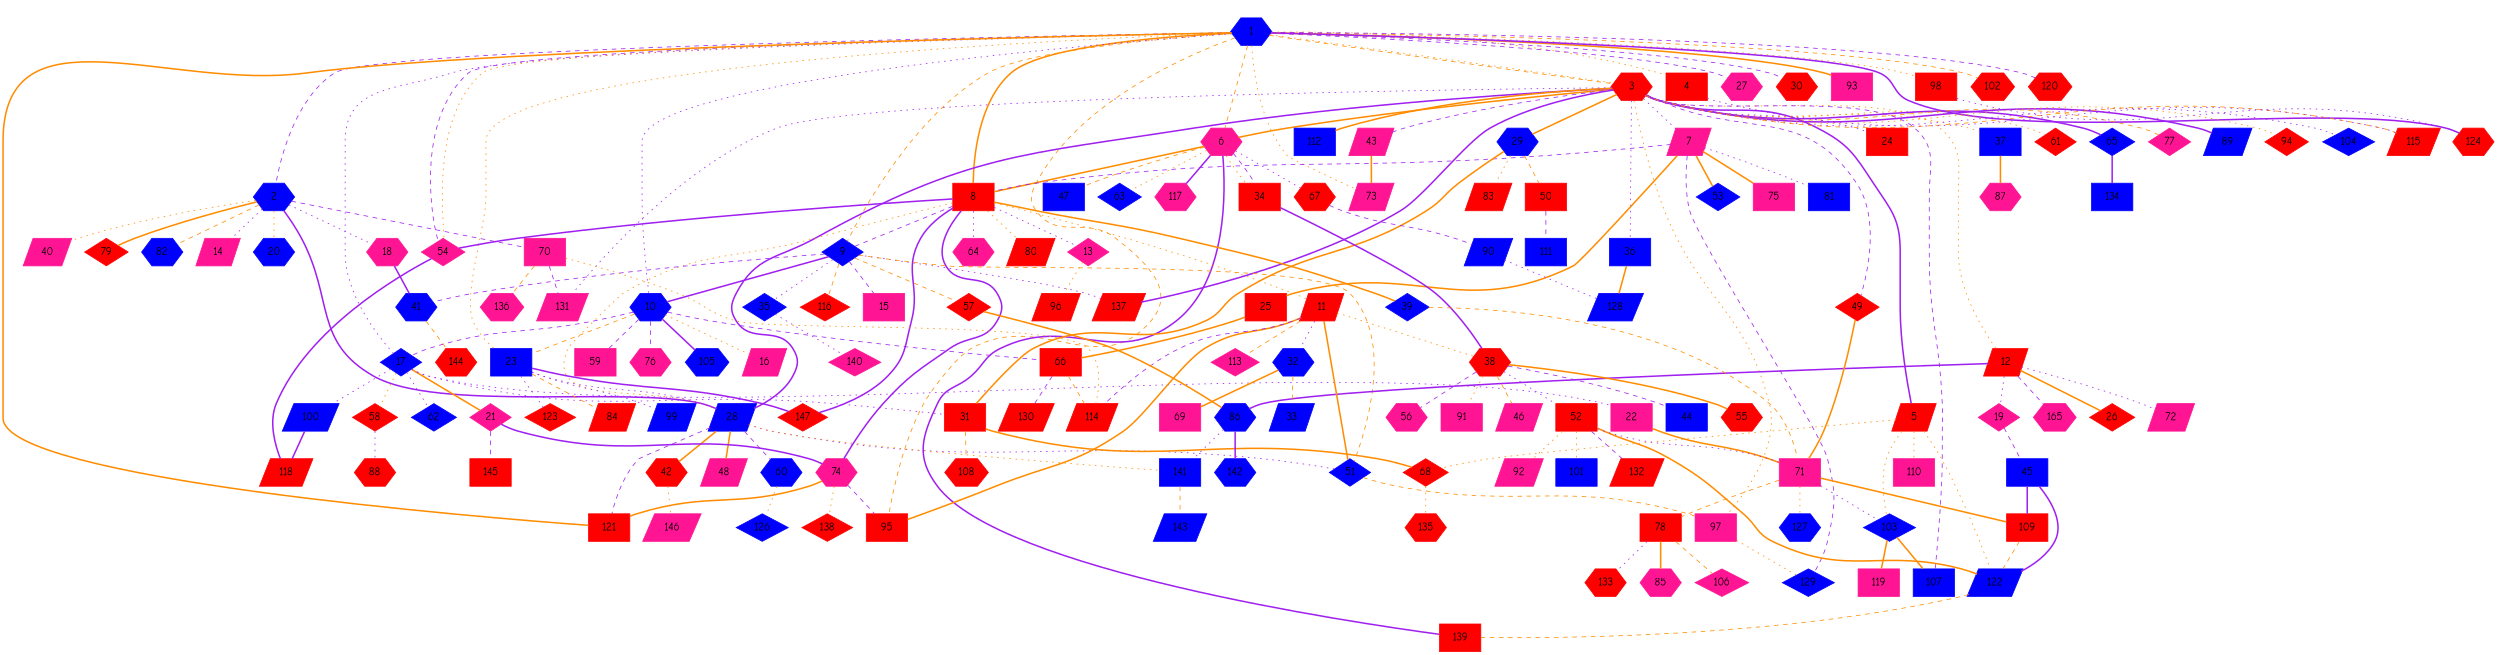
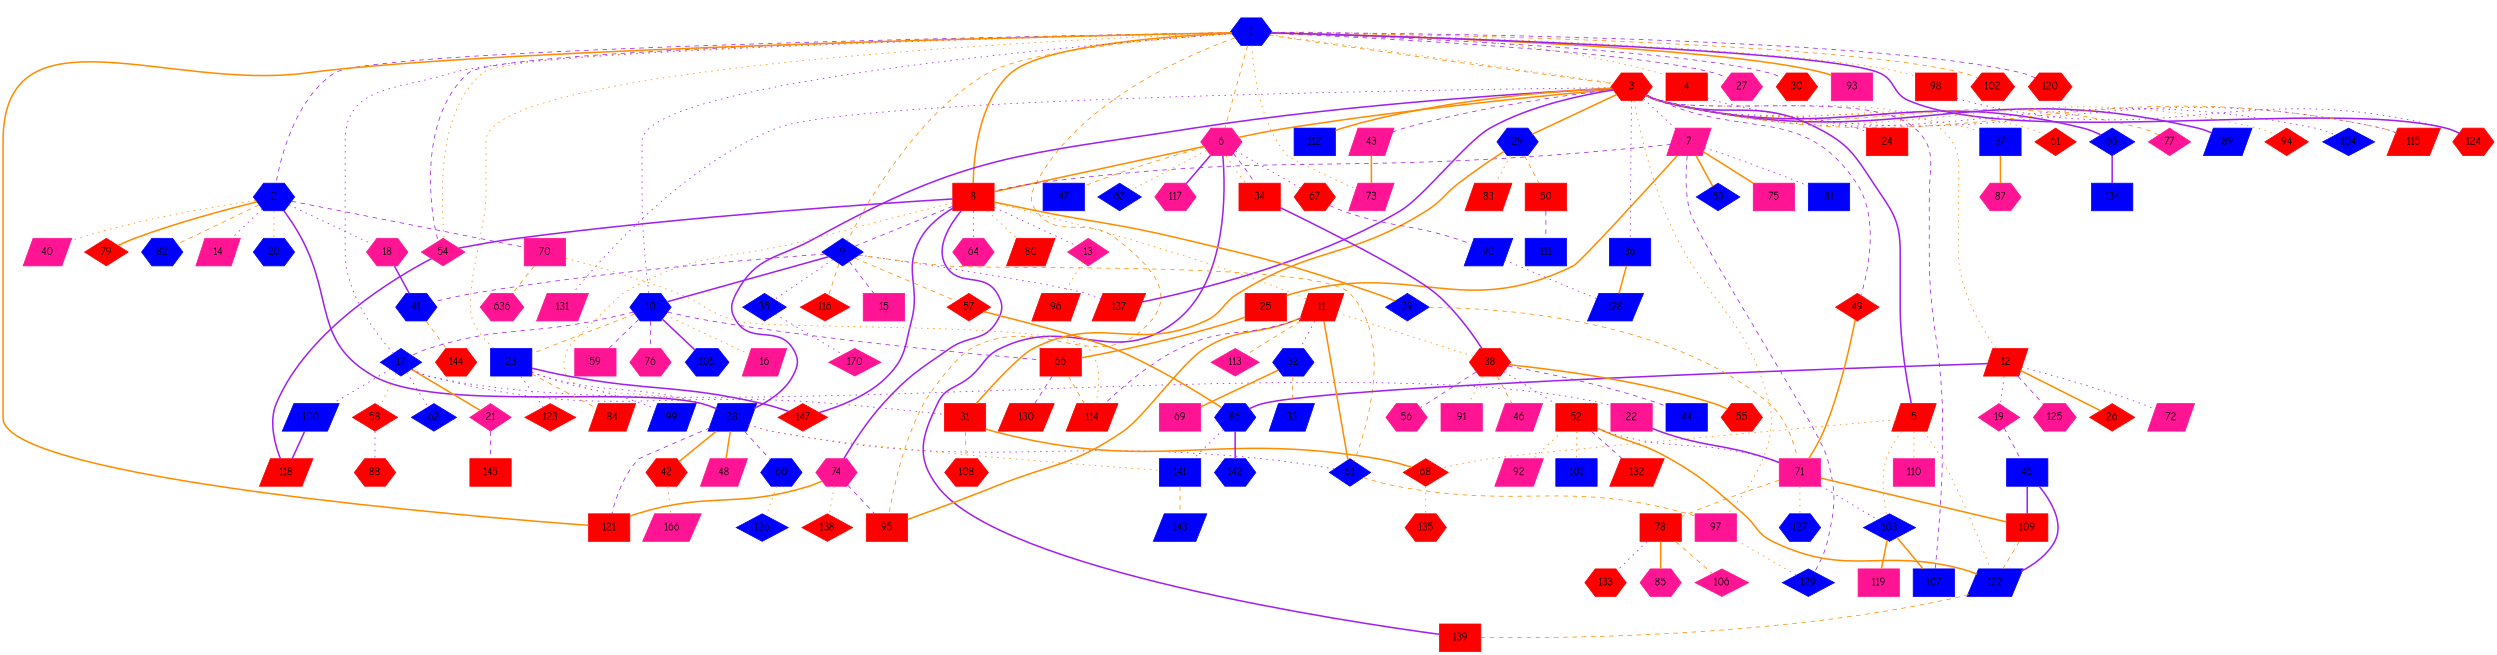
edge "70" -- "131": removed
node "136": label "136" -> "636"
node "140": label "140" -> "170"
node "165": label "165" -> "125"
edge "21" -- "74": removed
edge "22" -- "71": color darkorange -> purple
node "146": label "146" -> "166"
